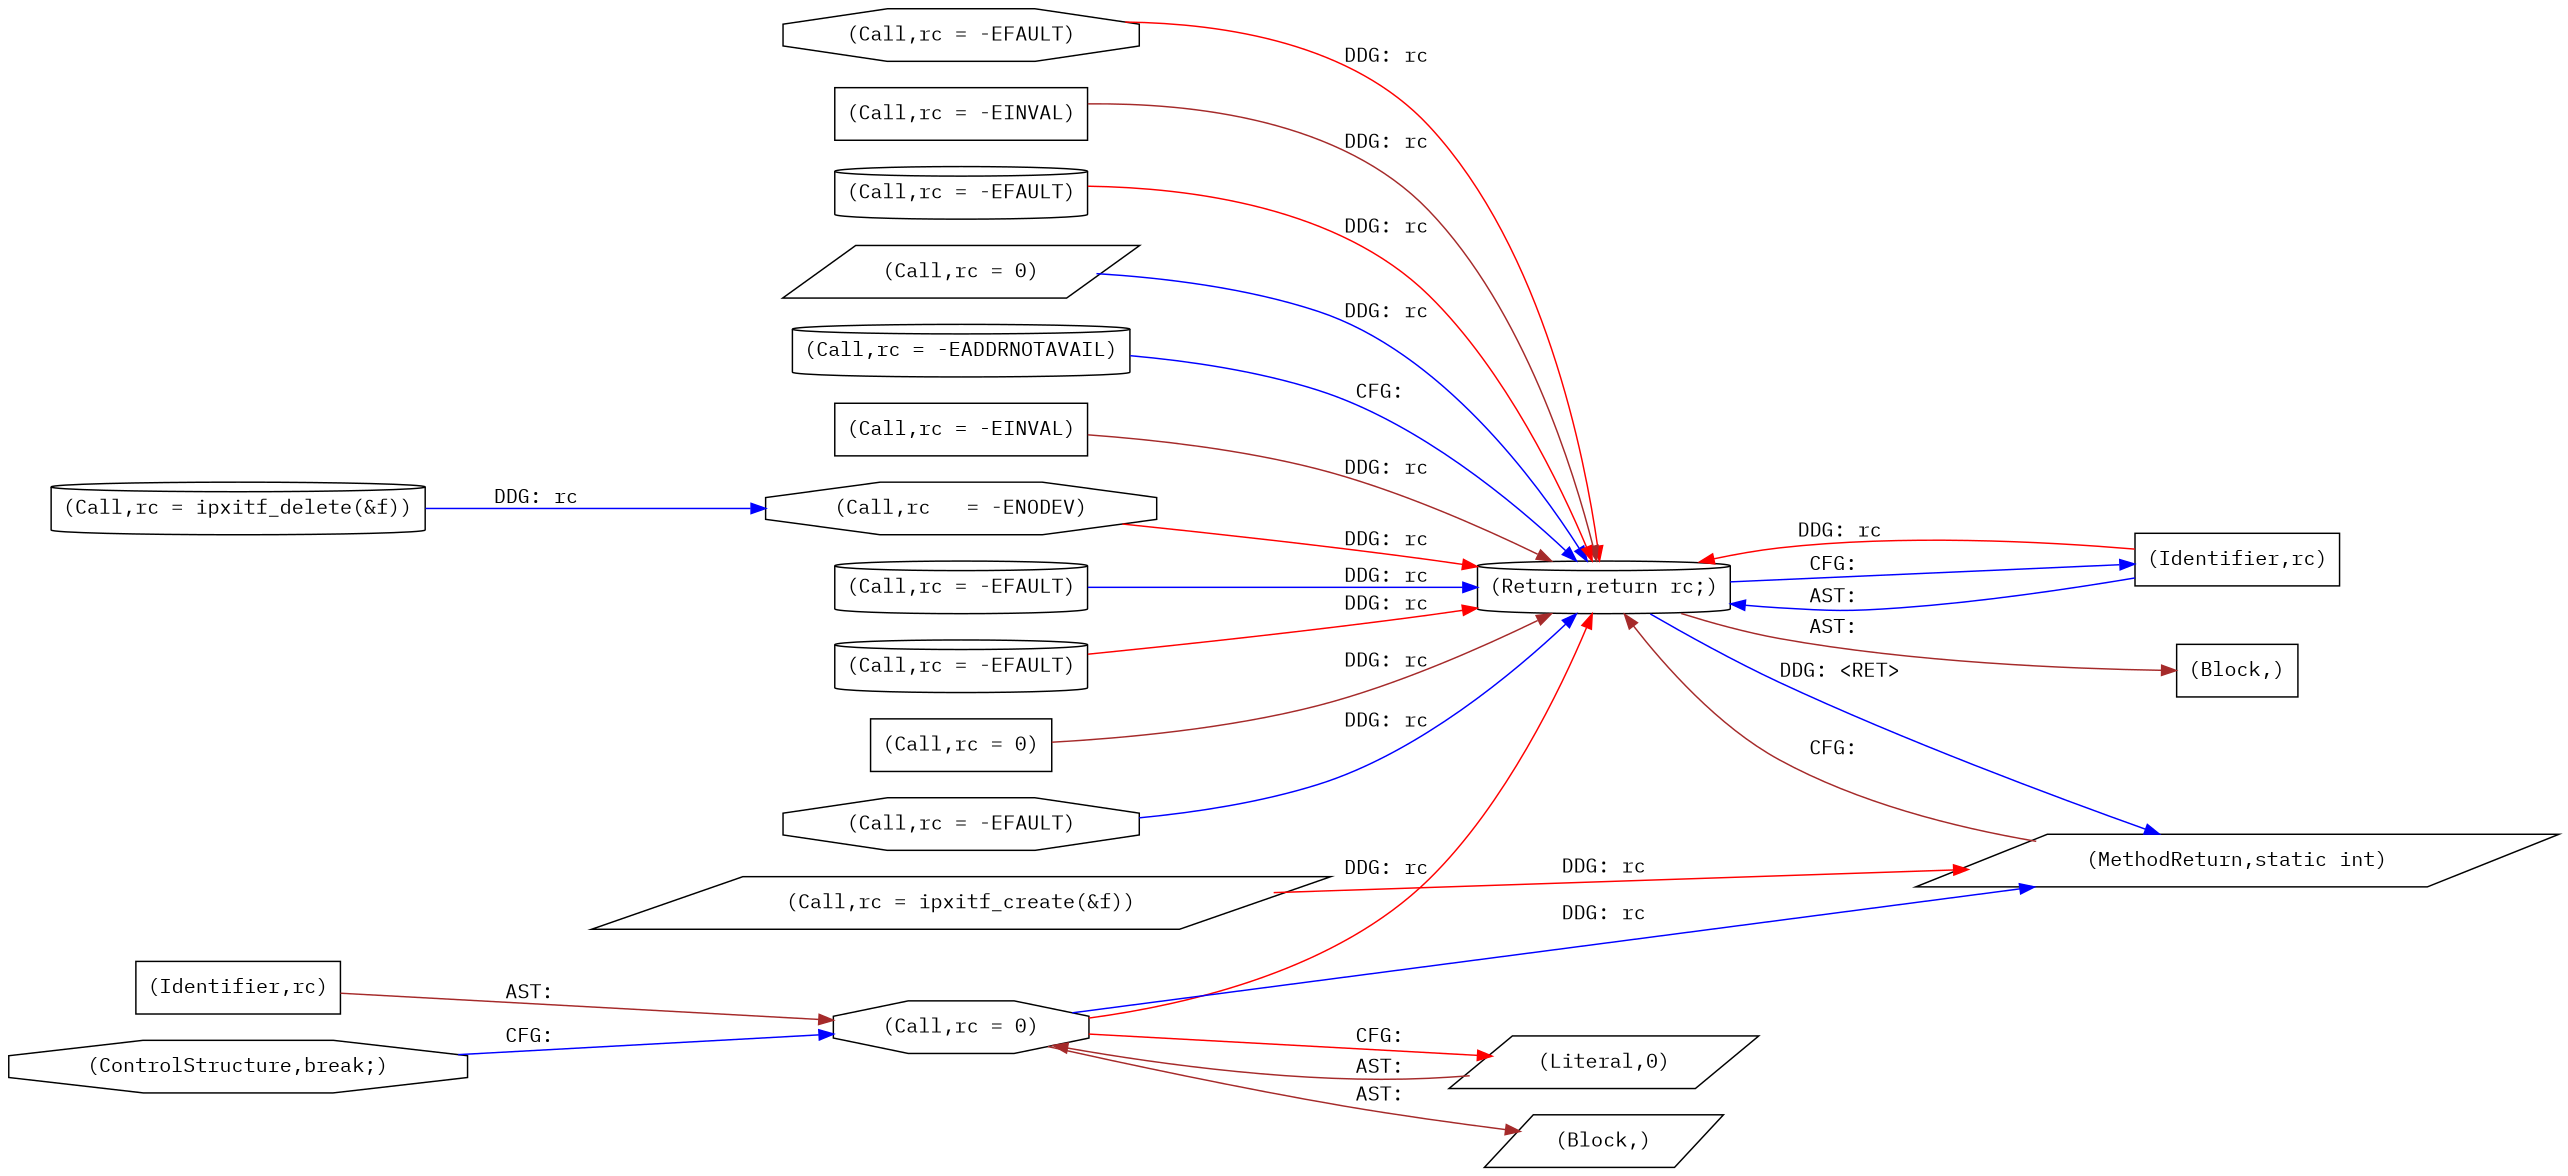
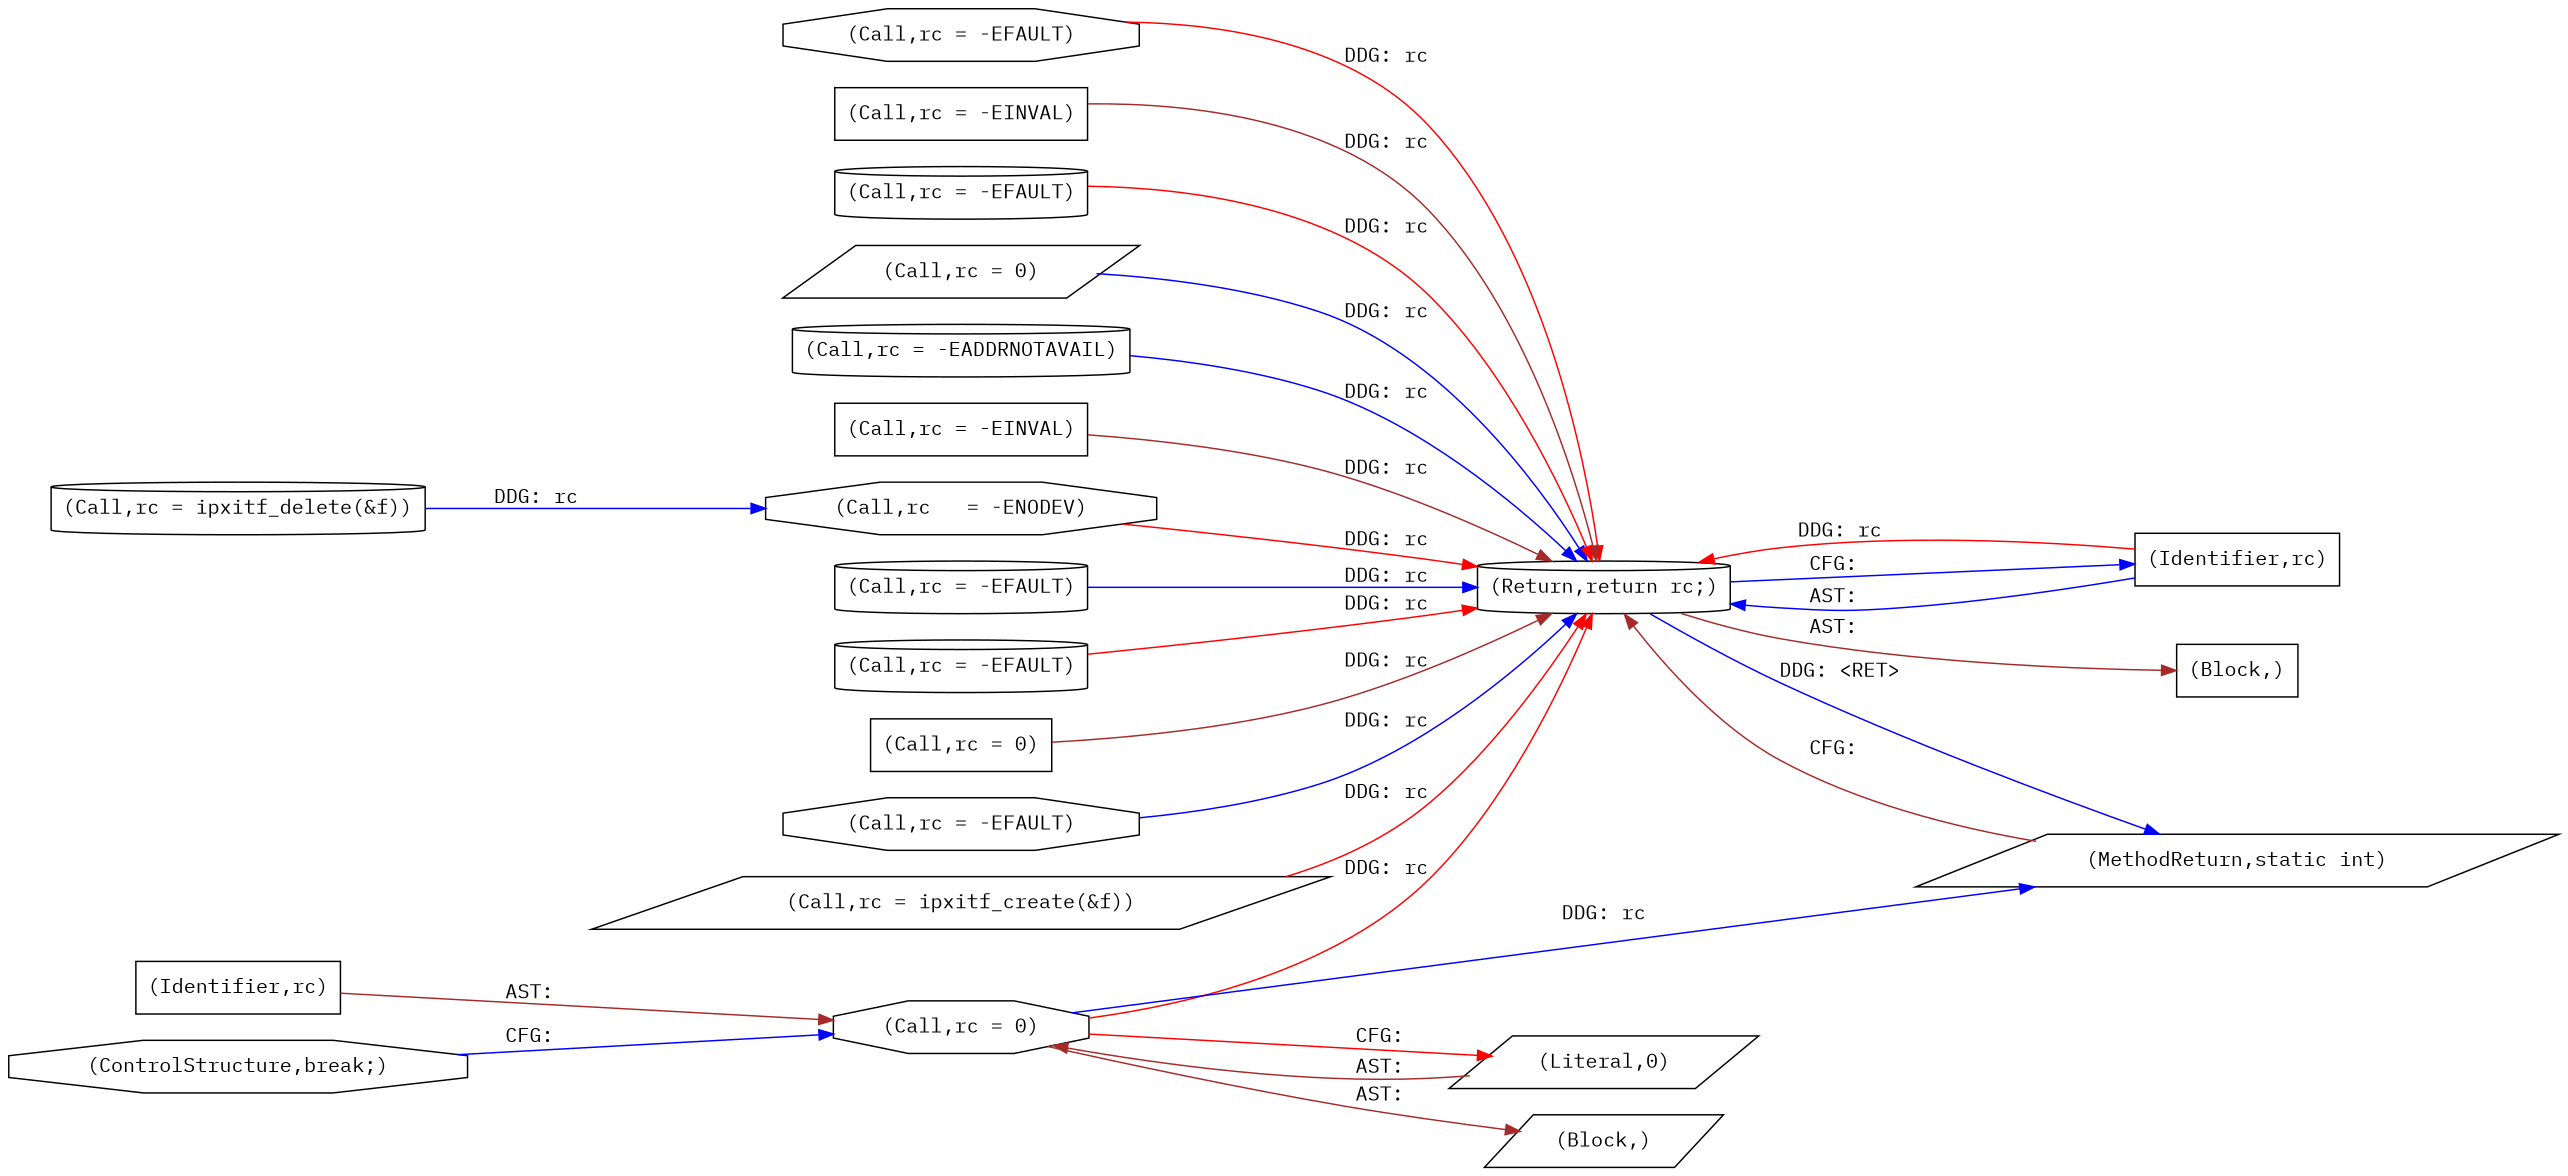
edge "(Call,rc = -EADDRNOTAVAIL)" -> "(Return,return rc;)": label "CFG: " -> "DDG: rc"
edge "(Call,rc = ipxitf_create(&f))" -> "(MethodReturn,static int)": now "(Call,rc = ipxitf_create(&f))" -> "(Return,return rc;)"
